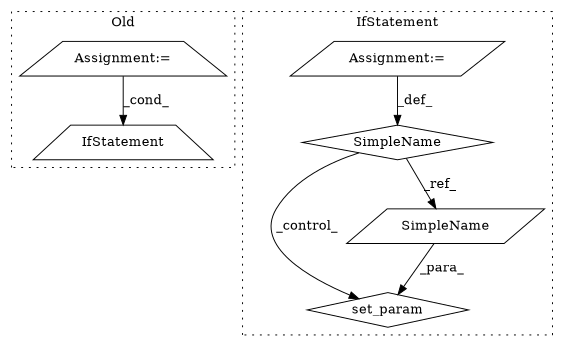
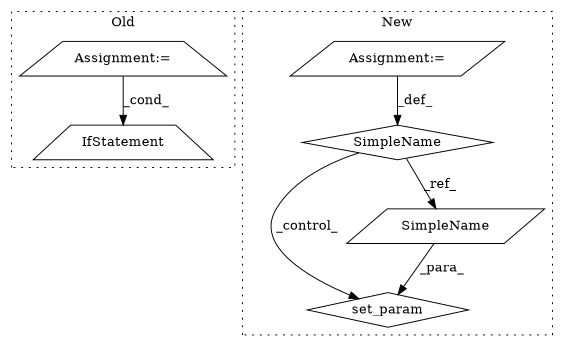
cluster "IfStatement": label "IfStatement" -> "New"
